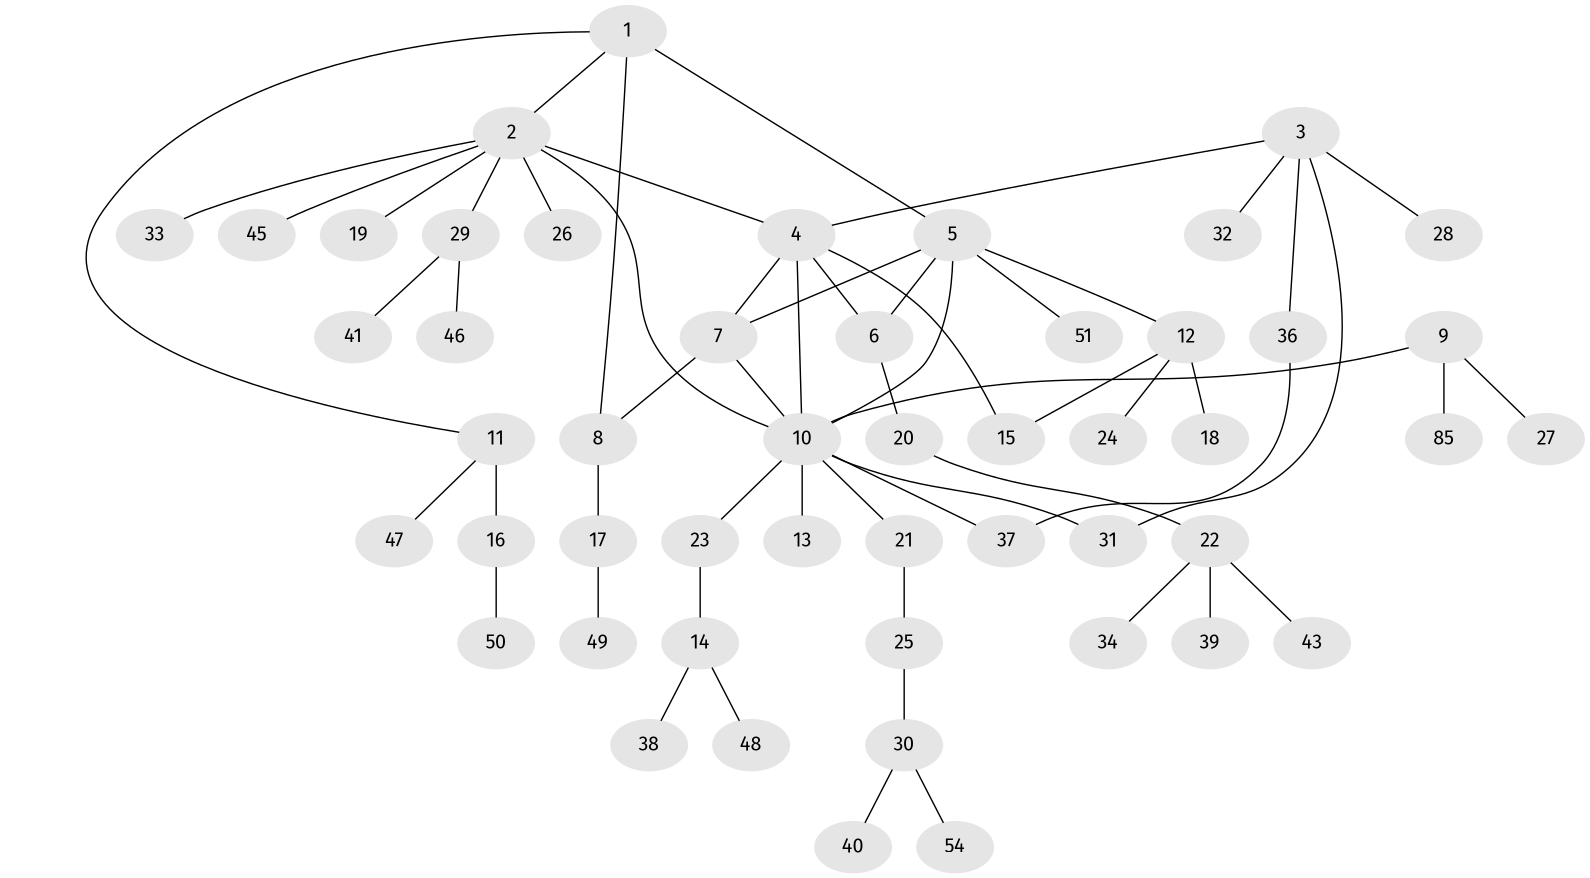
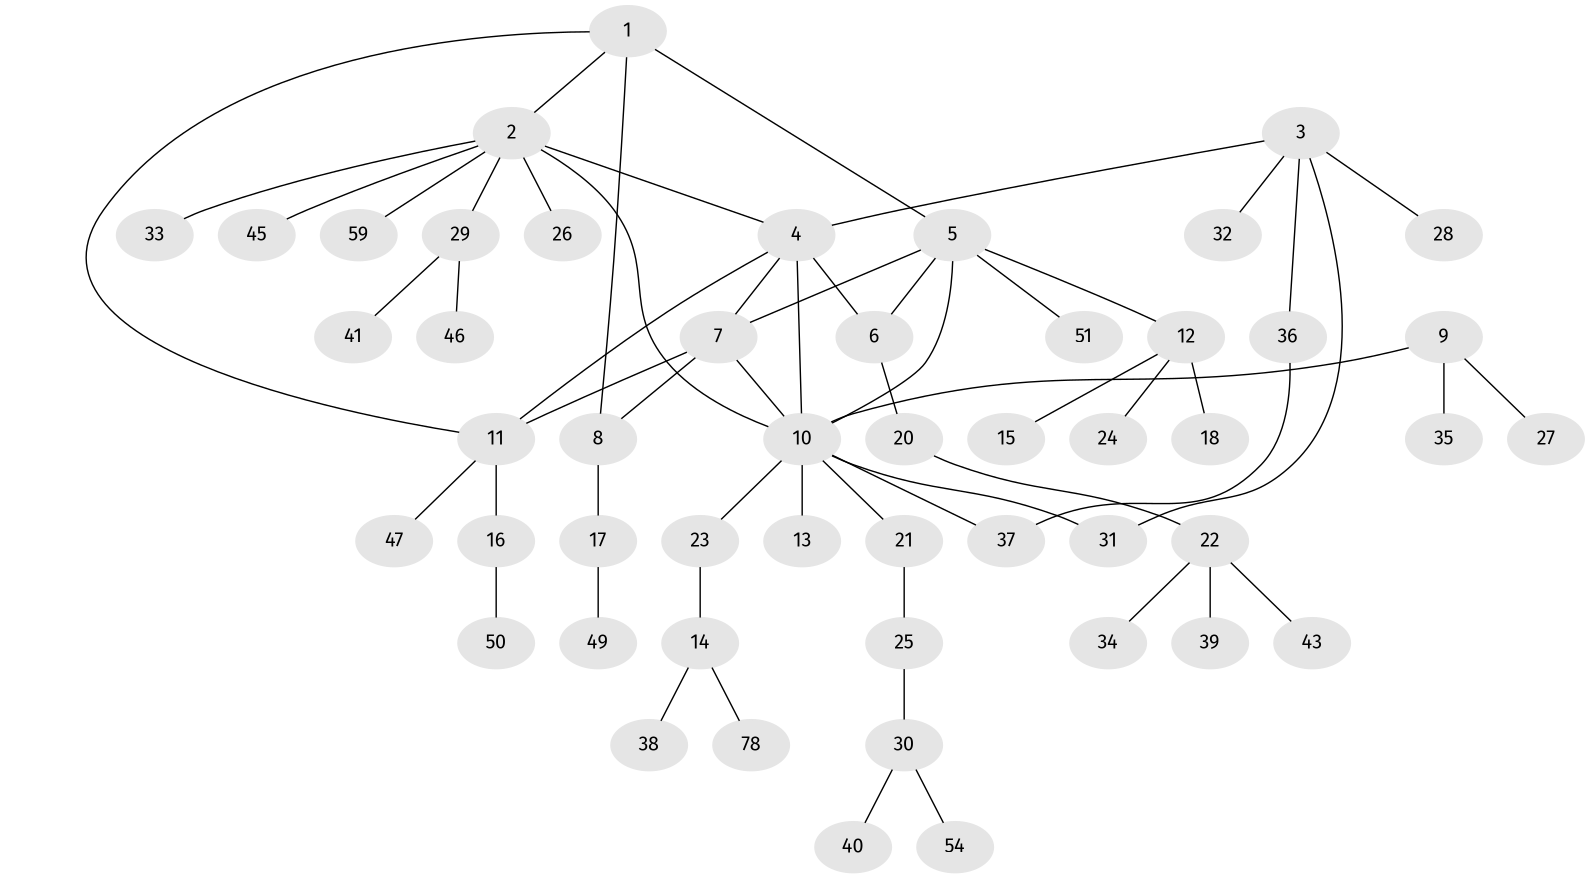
node "19": label "19" -> "59"
edge "4" -- "15": now "4" -- "11"
edge "7" -- "11": added
node "85": label "85" -> "35"
node "48": label "48" -> "78"
